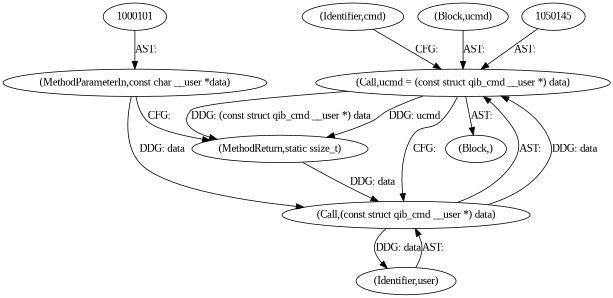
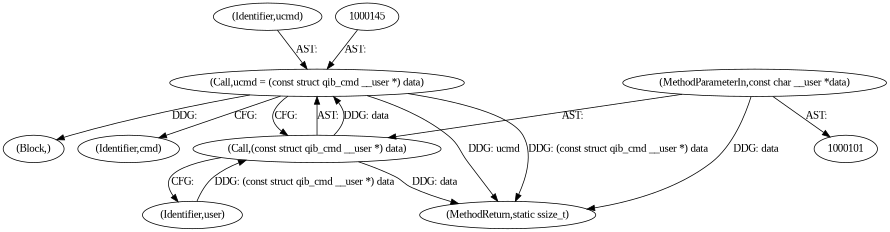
node "(Block,ucmd)": label "(Block,ucmd)" -> "(Identifier,ucmd)"
node "1050145": label "1050145" -> "1000145"
edge "1000101" -> "(MethodParameterIn,const char __user *data)": reversed
edge "(Identifier,cmd)" -> "(Call,ucmd = (const struct qib_cmd __user *) data)": reversed
edge "(MethodParameterIn,const char __user *data)" -> "(MethodReturn,static ssize_t)": label "CFG: " -> "DDG: data"
edge "(Call,ucmd = (const struct qib_cmd __user *) data)" -> "(Block,)": label "AST: " -> "DDG: "
edge "(MethodParameterIn,const char __user *data)" -> "(Call,(const struct qib_cmd __user *) data)": label "DDG: data" -> "AST: "
edge "(MethodReturn,static ssize_t)" -> "(Call,(const struct qib_cmd __user *) data)": reversed
edge "(Call,(const struct qib_cmd __user *) data)" -> "(Identifier,user)": label "DDG: data" -> "CFG: "
edge "(Identifier,user)" -> "(Call,(const struct qib_cmd __user *) data)": label "AST: " -> "DDG: (const struct qib_cmd __user *) data"
